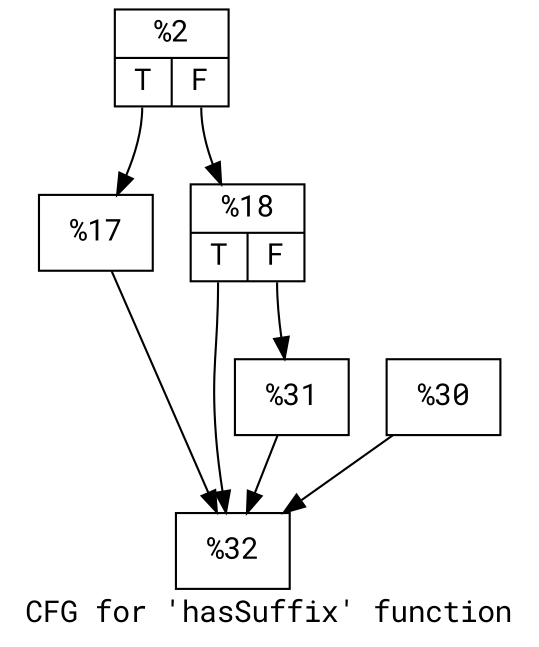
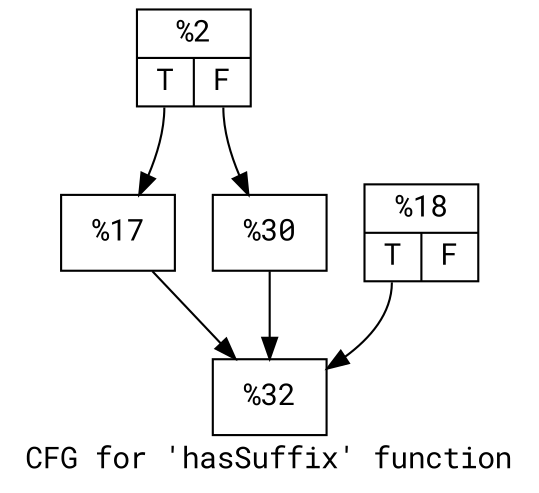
edge "%2" -> "%18": now "%2" -> "%30"
node "%31": removed
